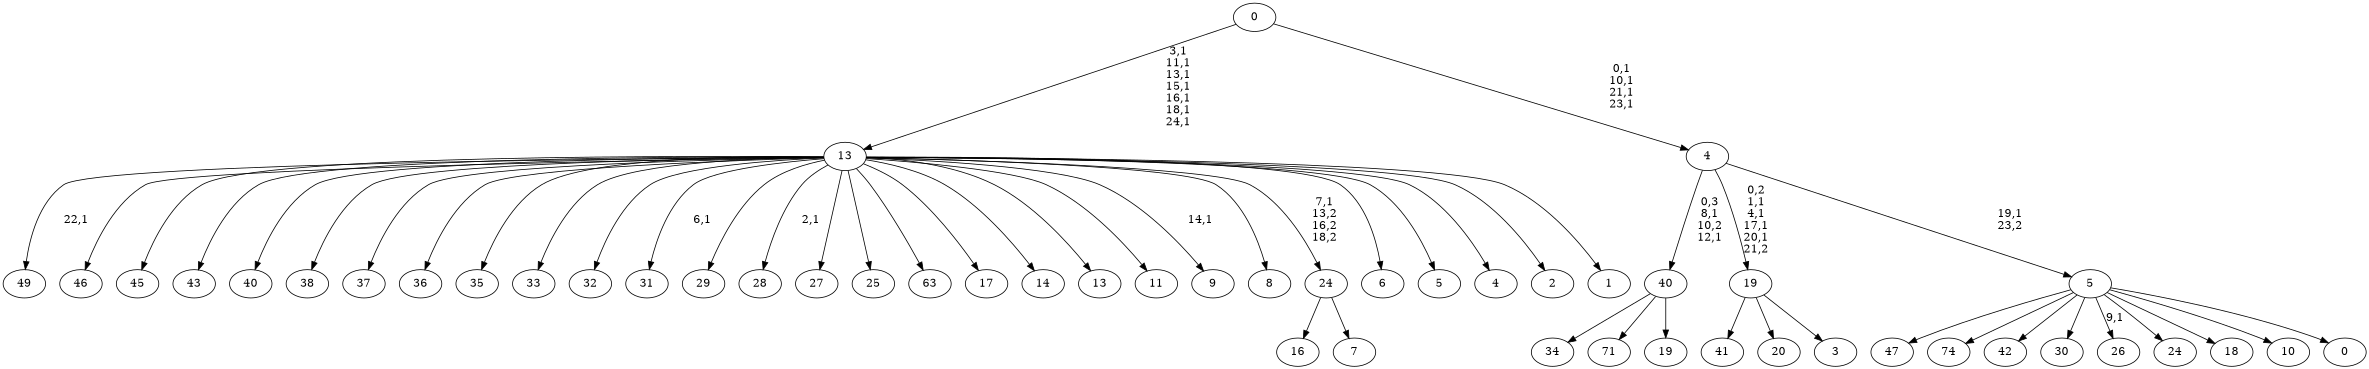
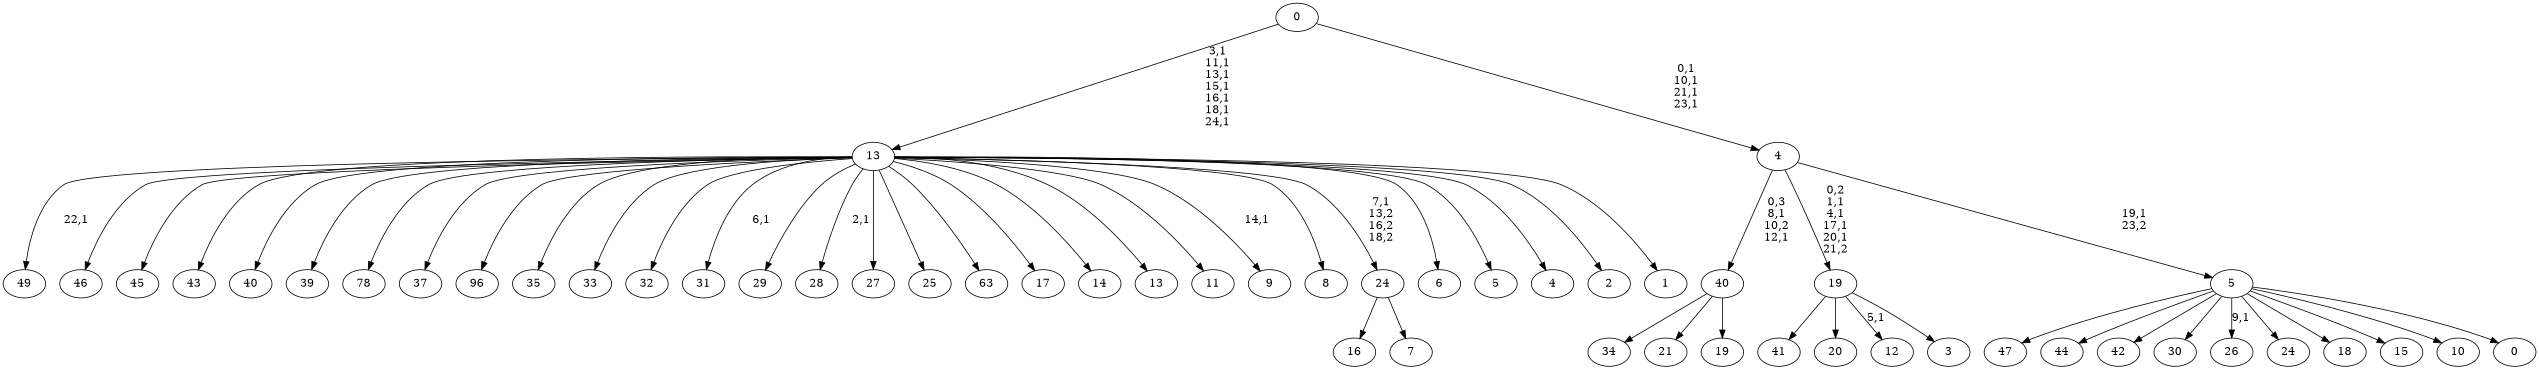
node "39": added
node "38": label "38" -> "78"
node "36": label "36" -> "96"
node "71": label "71" -> "21"
node "12": added
node "74": label "74" -> "44"
node "15": added
